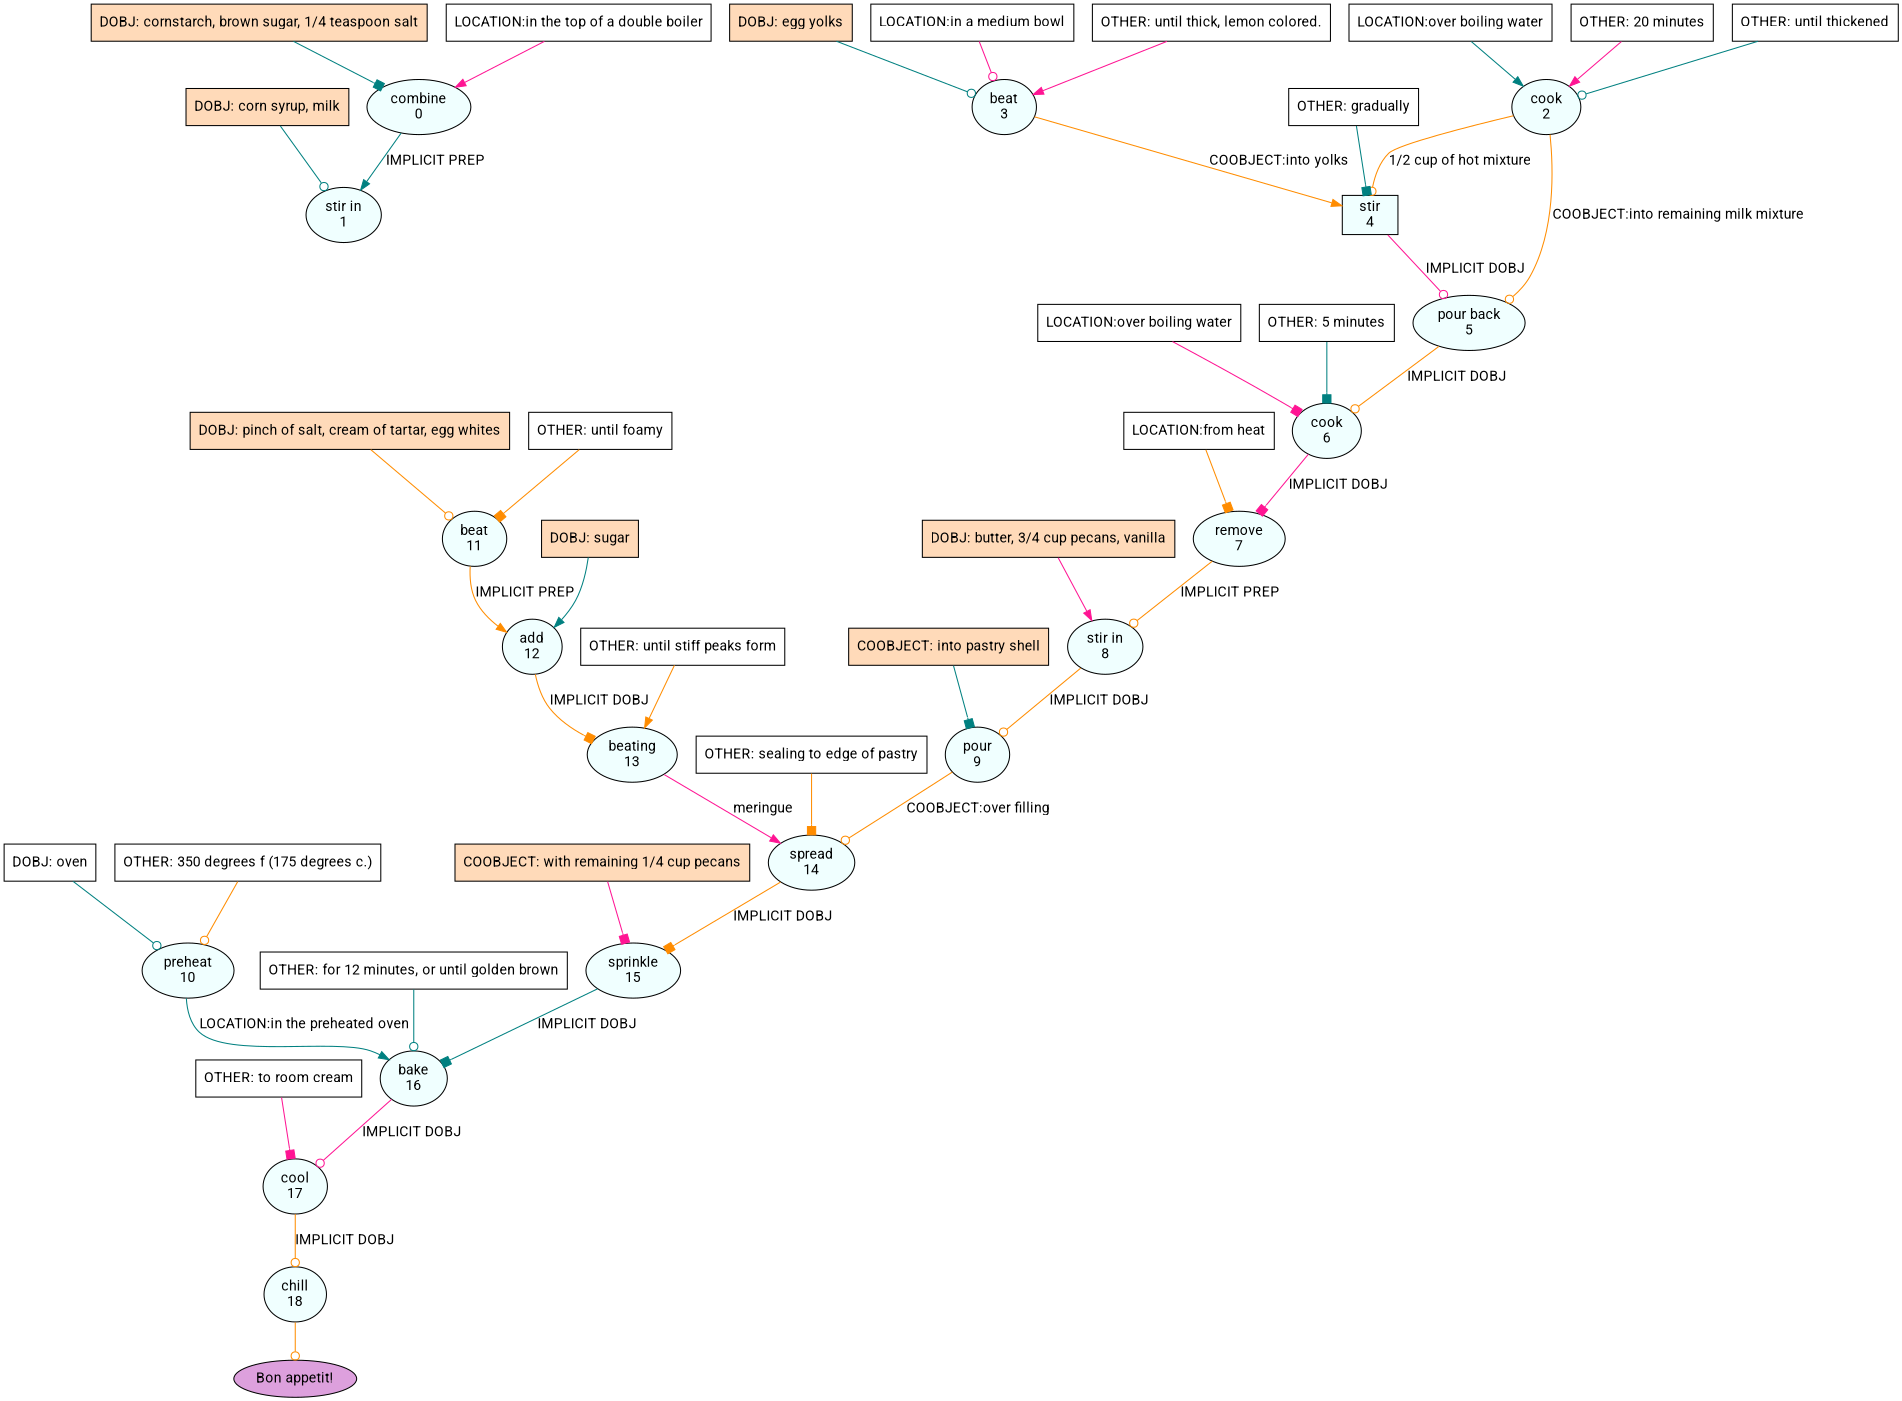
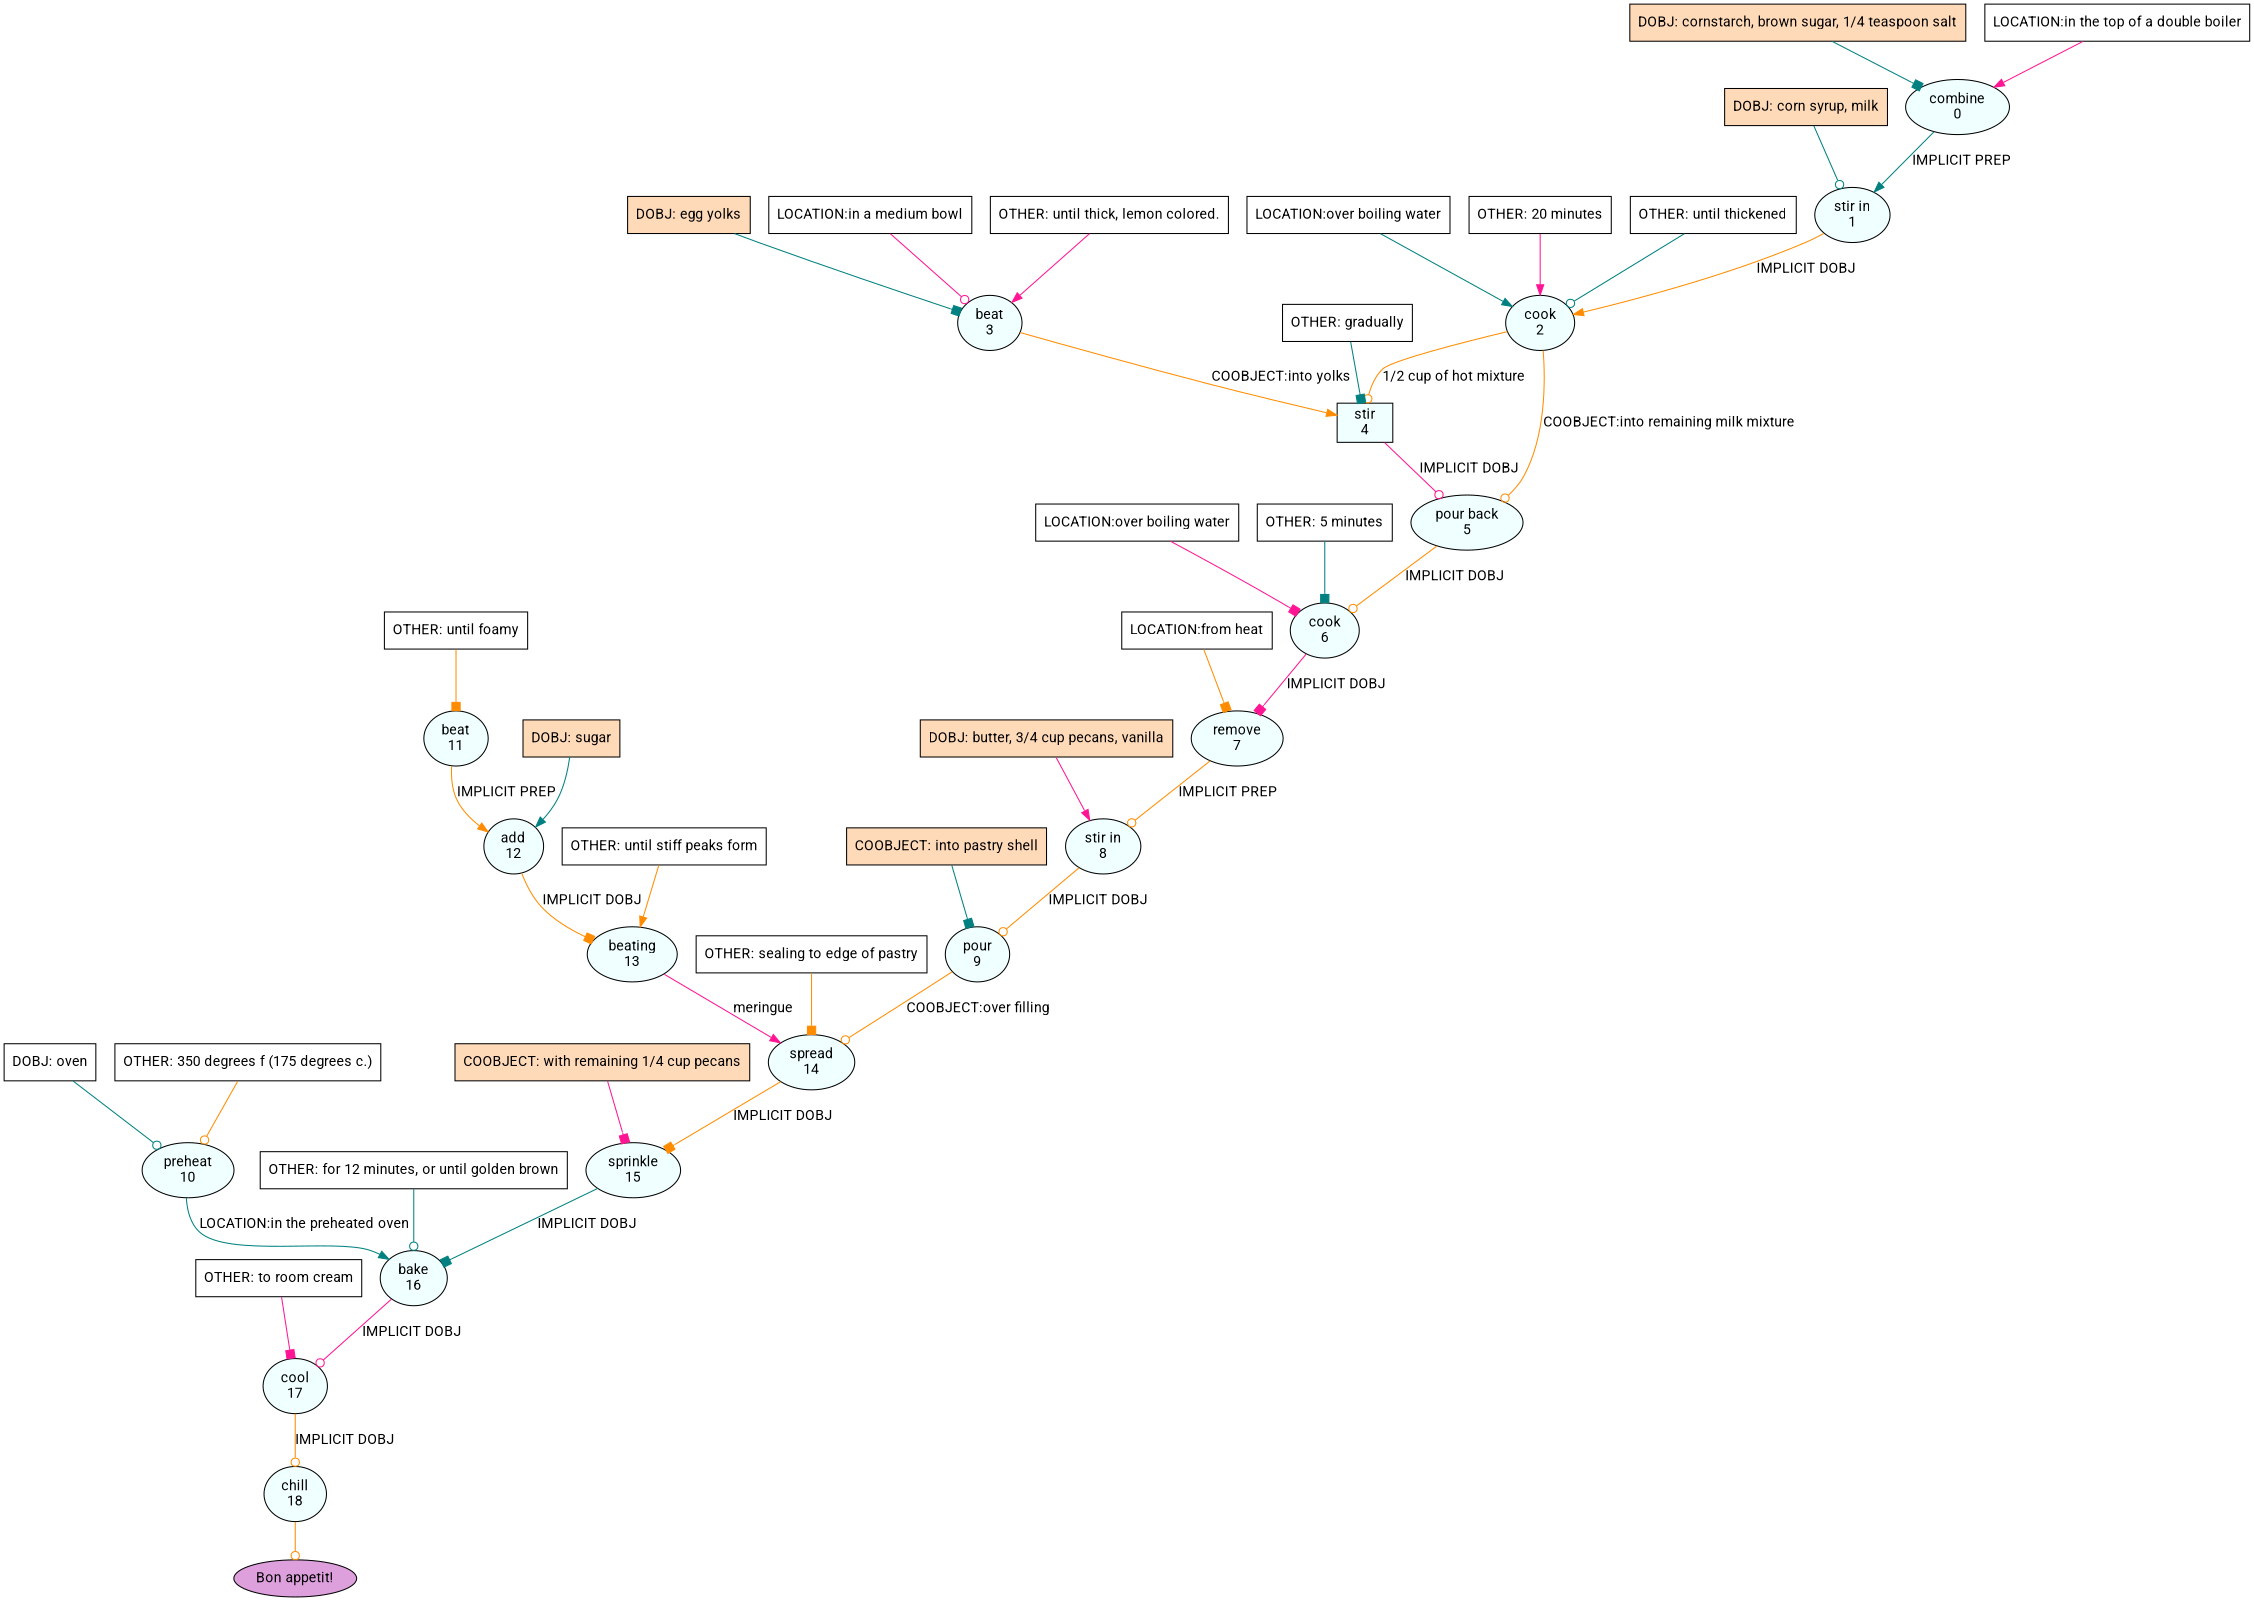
edge "DOBJ: egg yolks" -> "beat 3": arrowhead odot -> box
edge "stir in 1" -> "cook 2": added, label "IMPLICIT DOBJ"
node "DOBJ: pinch of salt, cream of tartar, egg whites": removed
